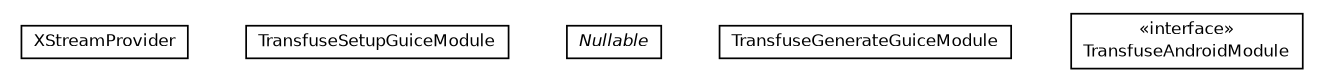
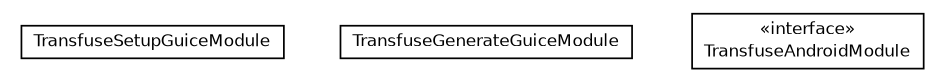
node "XStreamProvider": removed
node "Nullable": removed
